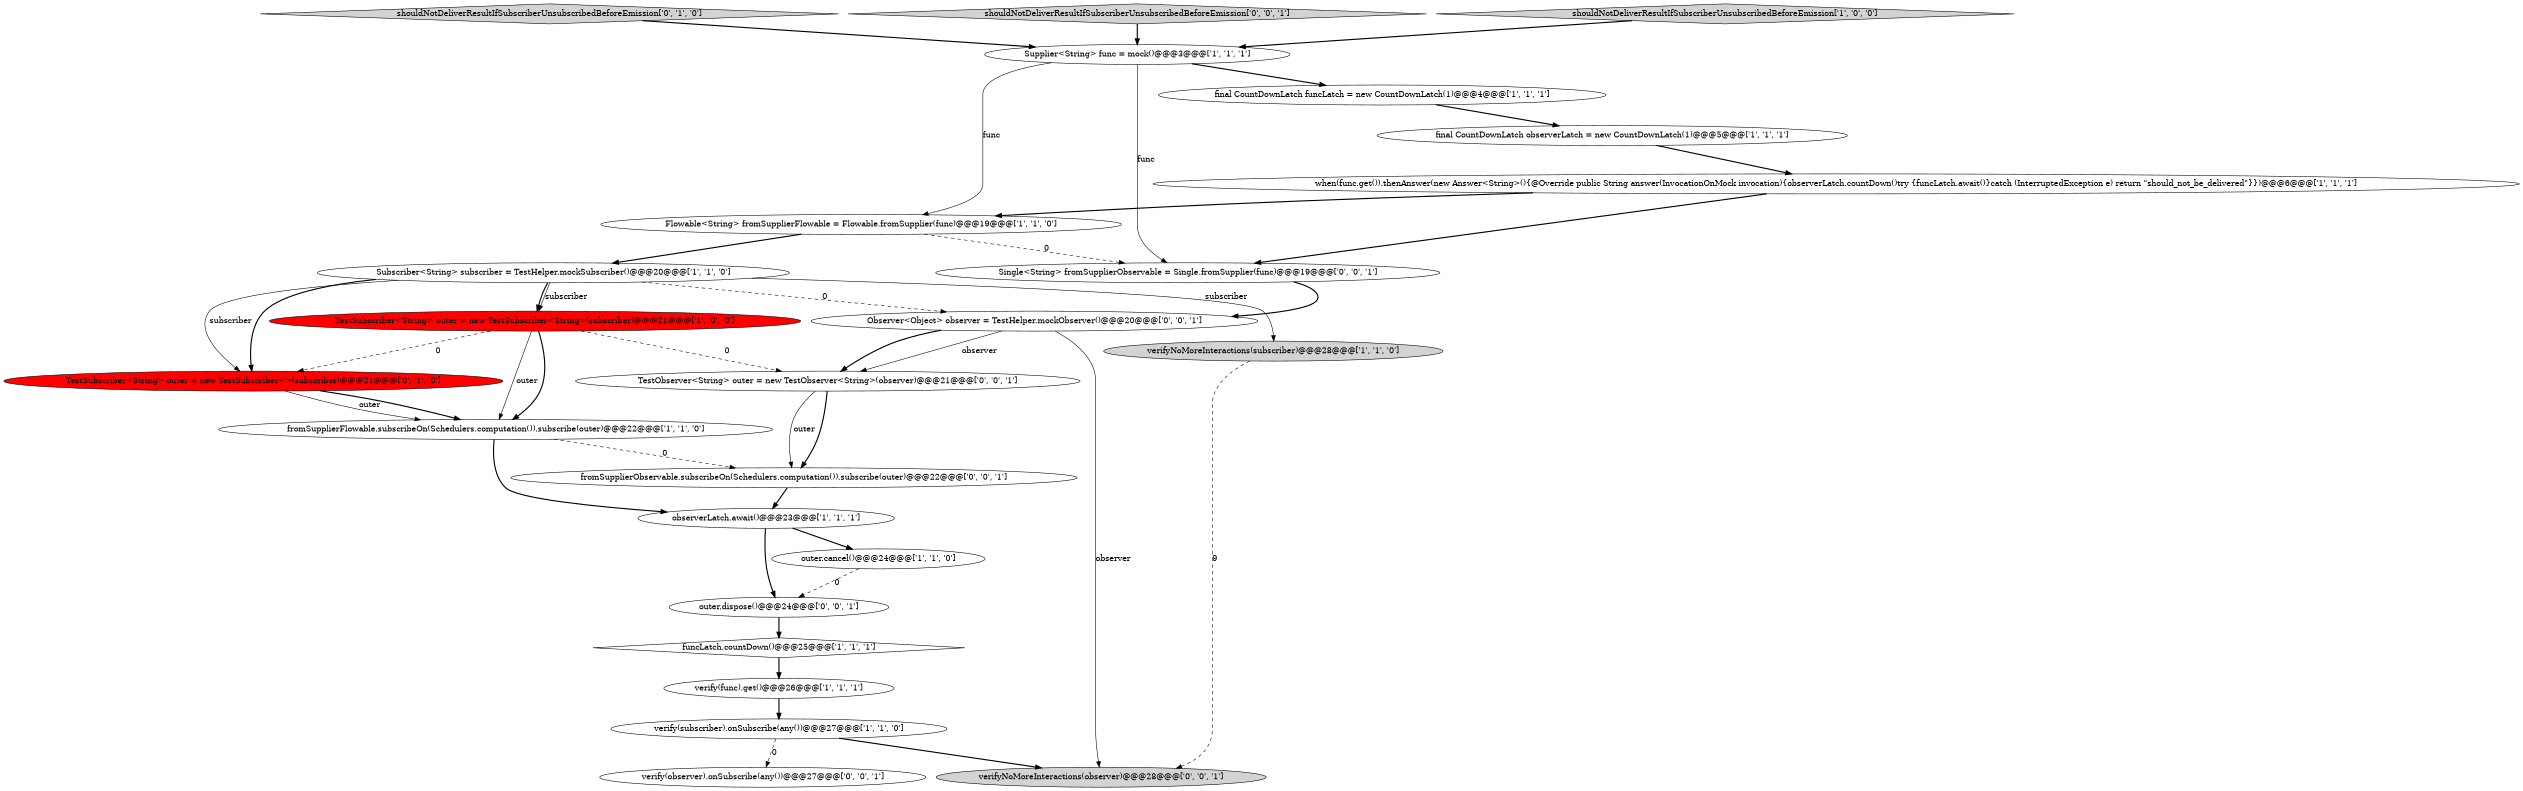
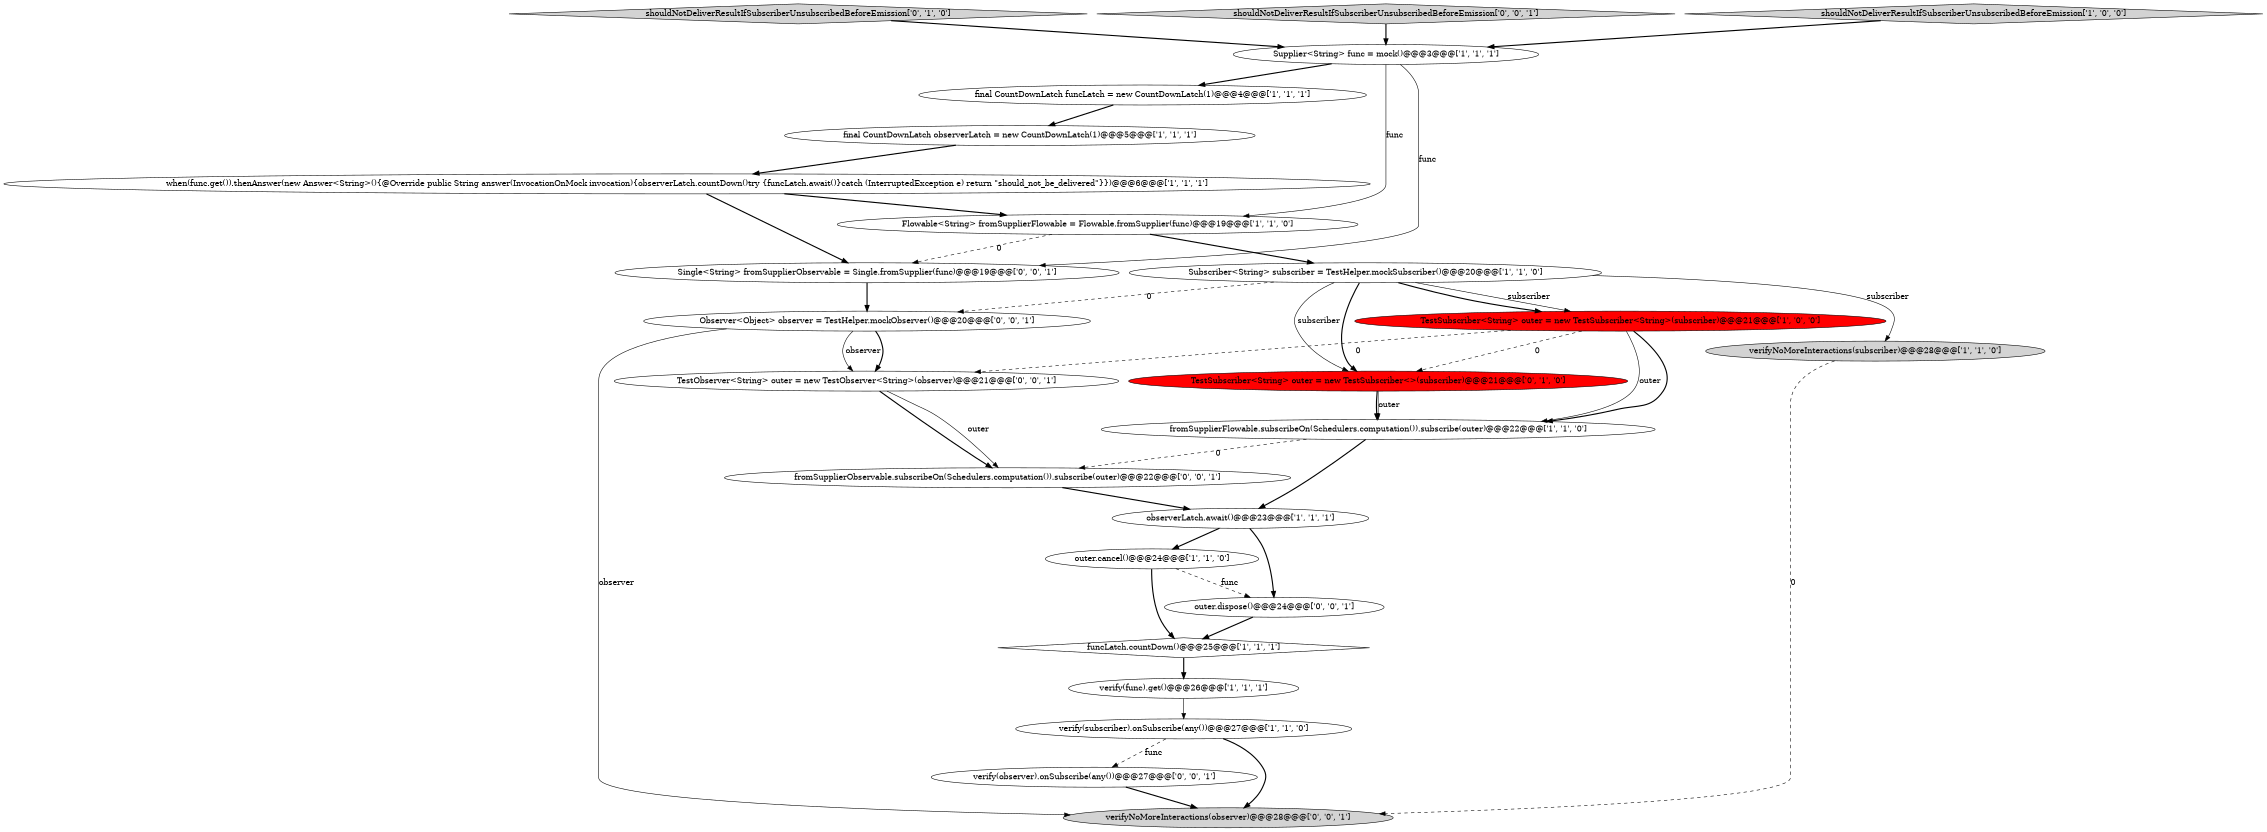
edge "verifyNoMoreInteractions(subscriber)@@@28@@@['1', '1', '0']" -> "verifyNoMoreInteractions(observer)@@@28@@@['0', '0', '1']": label "9" -> "0"
edge "outer.cancel()@@@24@@@['1', '1', '0']" -> "outer.dispose()@@@24@@@['0', '0', '1']": label "0" -> "func"
edge "outer.cancel()@@@24@@@['1', '1', '0']" -> "funcLatch.countDown()@@@25@@@['1', '1', '1']": added
edge "verify(func).get()@@@26@@@['1', '1', '1']" -> "verify(subscriber).onSubscribe(any())@@@27@@@['1', '1', '0']": style bold -> solid
edge "verify(subscriber).onSubscribe(any())@@@27@@@['1', '1', '0']" -> "verify(observer).onSubscribe(any())@@@27@@@['0', '0', '1']": label "0" -> "func"
edge "verify(observer).onSubscribe(any())@@@27@@@['0', '0', '1']" -> "verifyNoMoreInteractions(observer)@@@28@@@['0', '0', '1']": added
